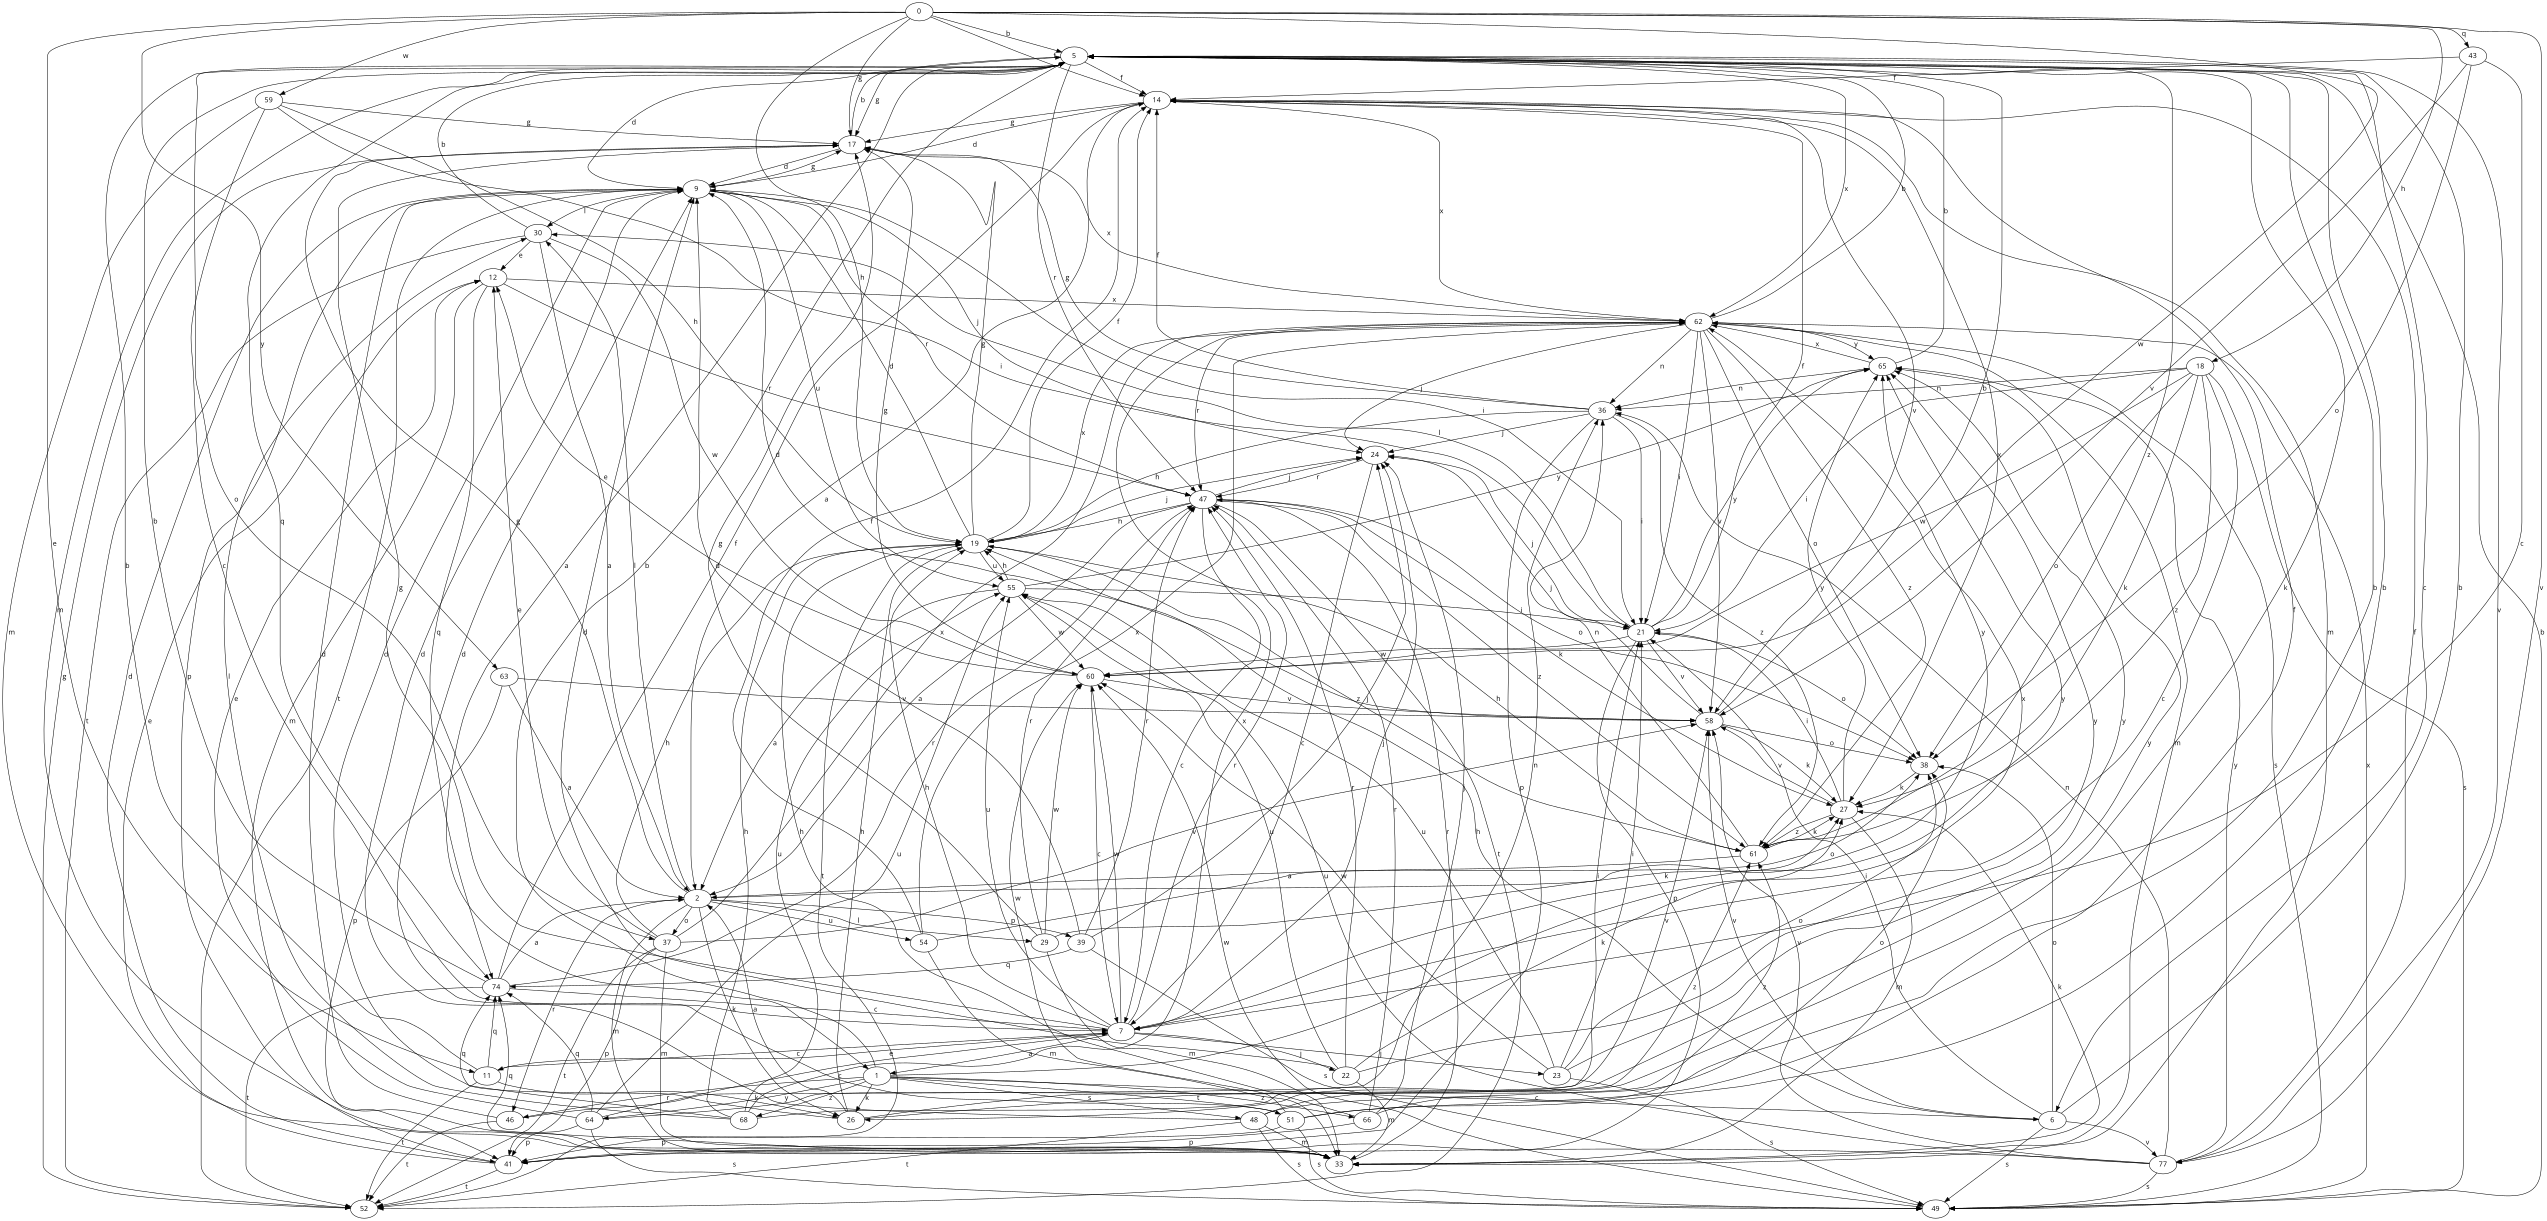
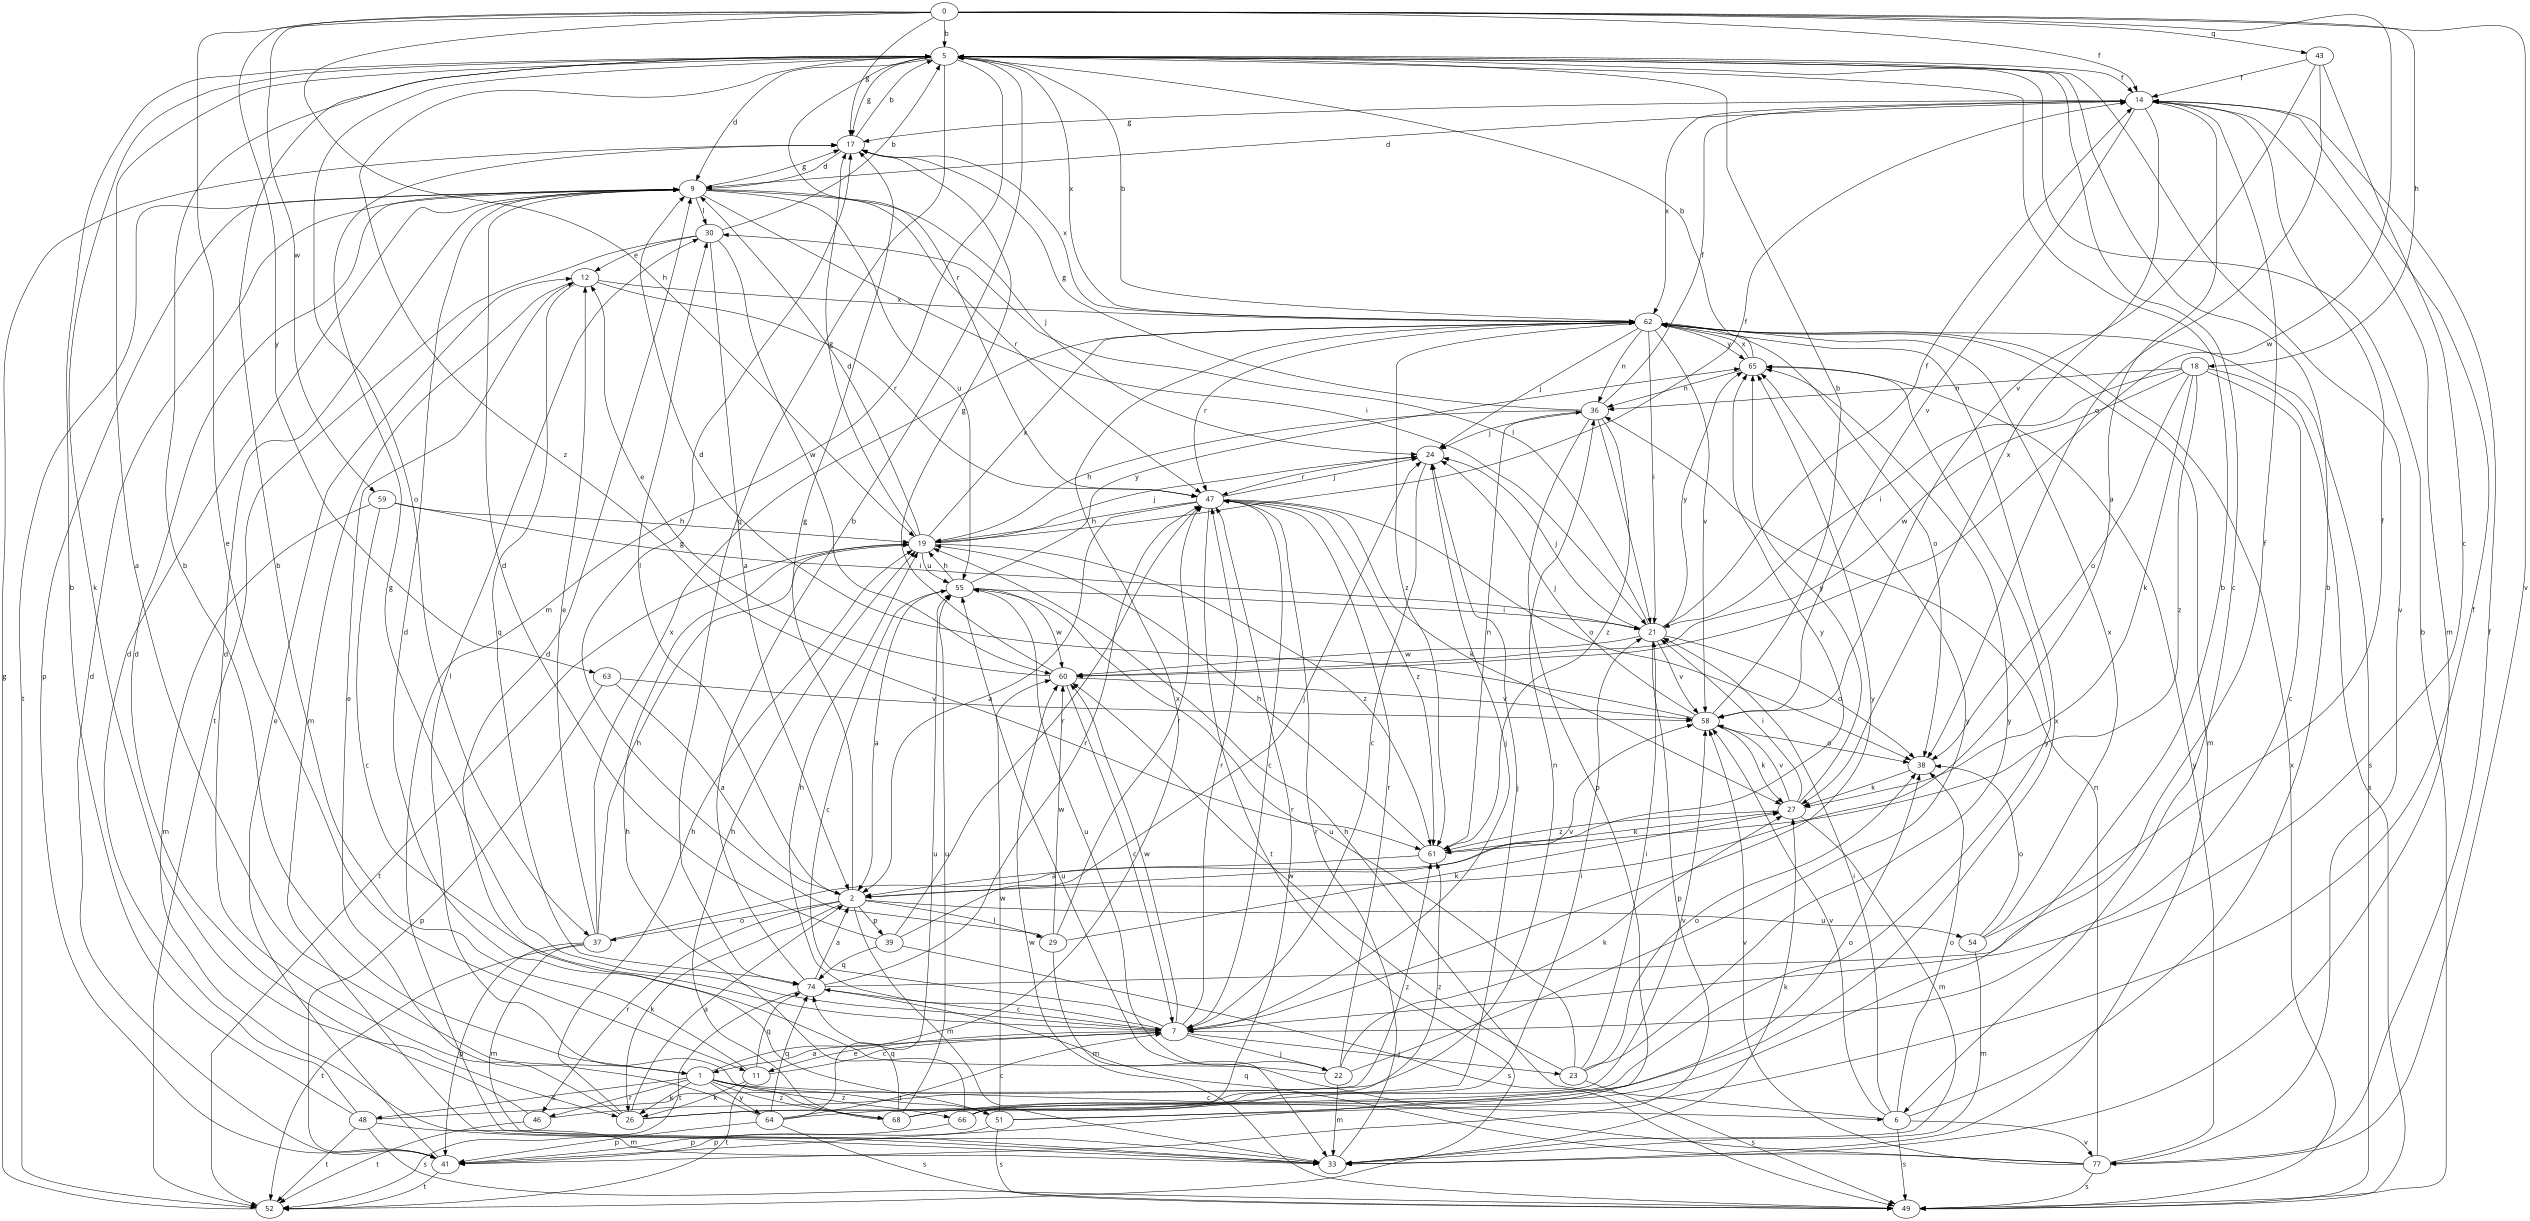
edge "59" -> "17": removed, label "g"
edge "7" -> "55": label "u" -> "c"
